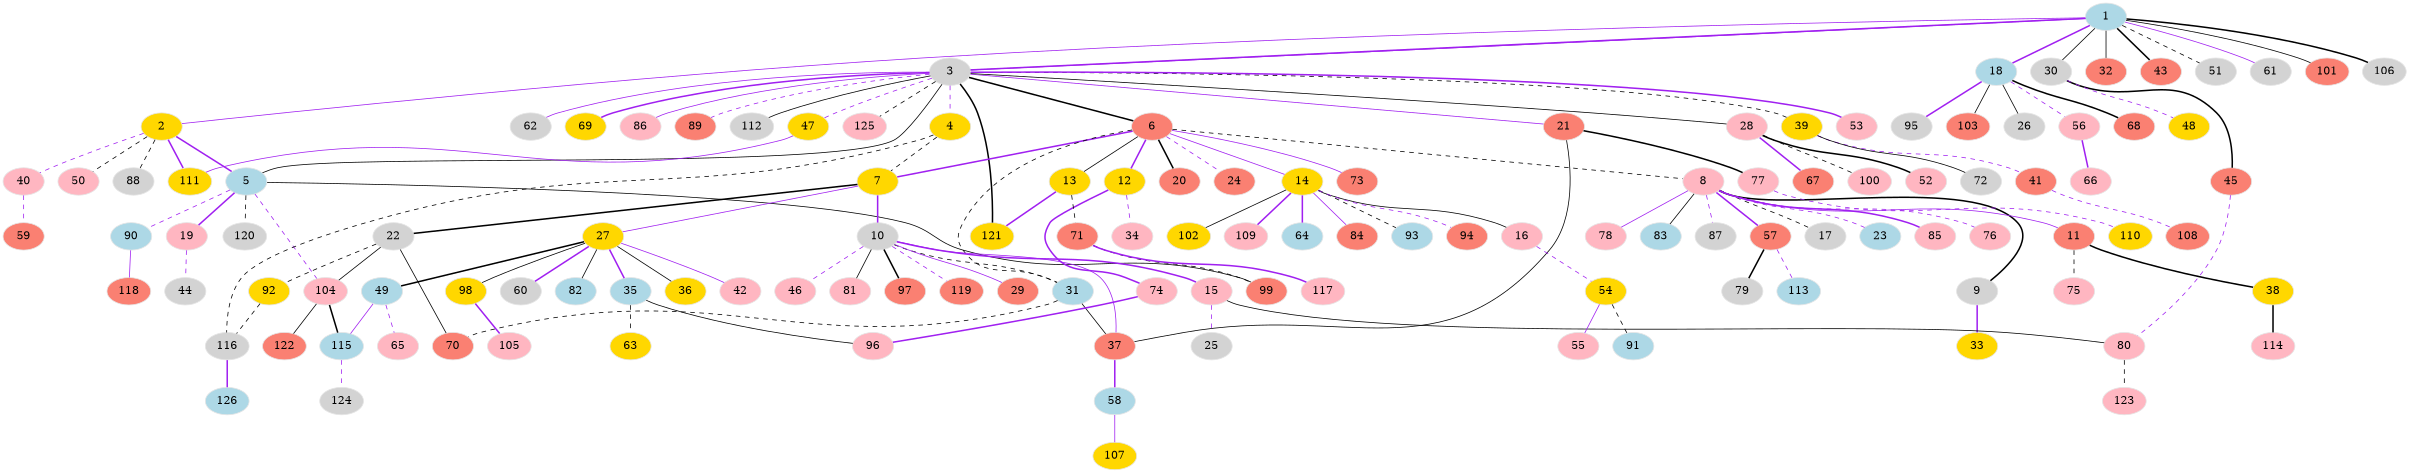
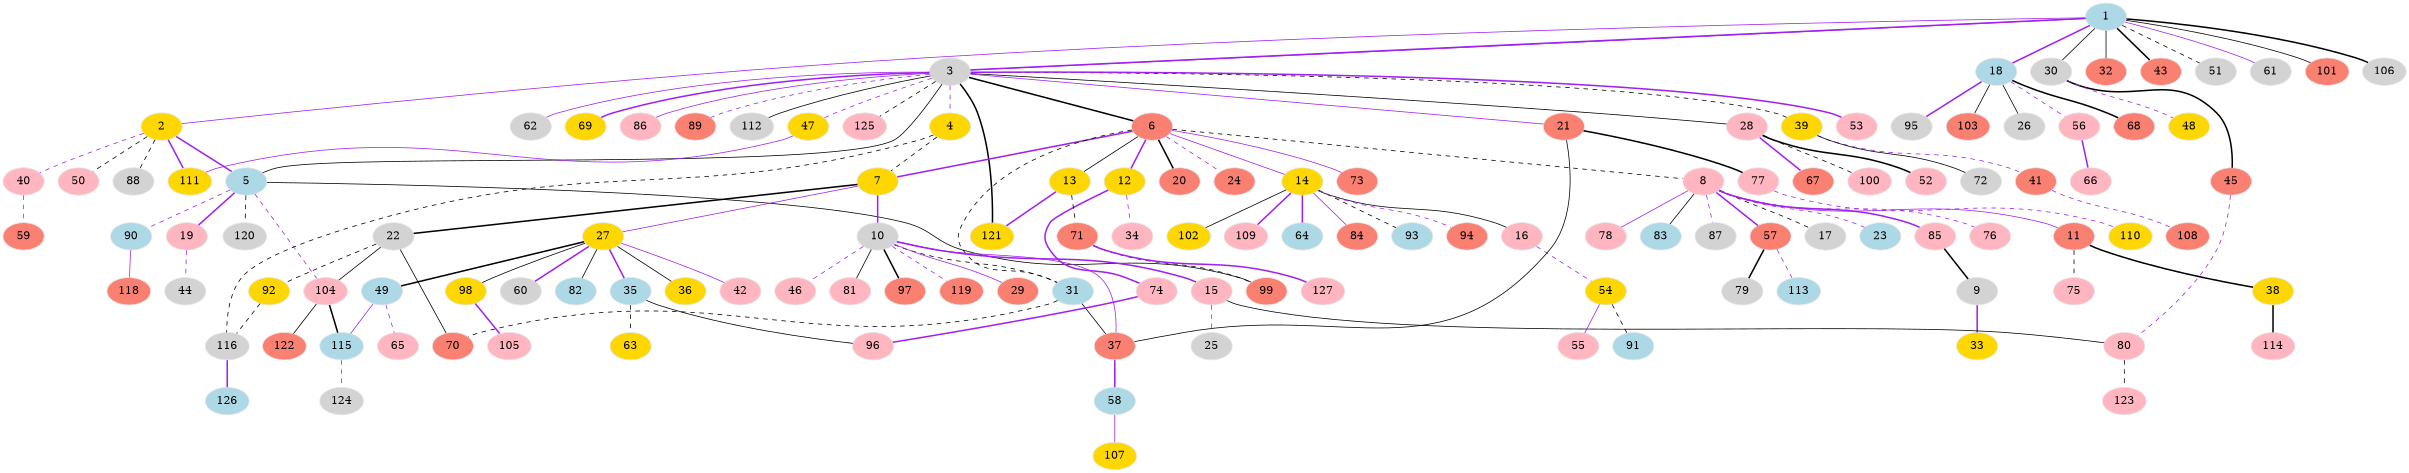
edge "8" -- "9": now "85" -- "9"
node "117": label "117" -> "127"
